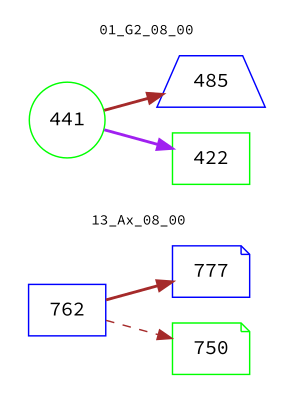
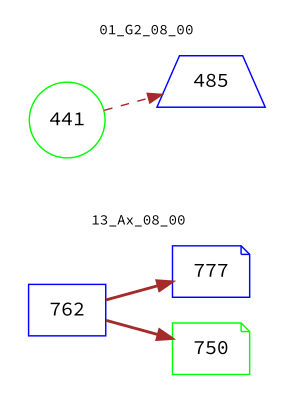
edge "441" -> "485": style bold -> dashed
node "422": removed
edge "762" -> "750": style dashed -> bold
